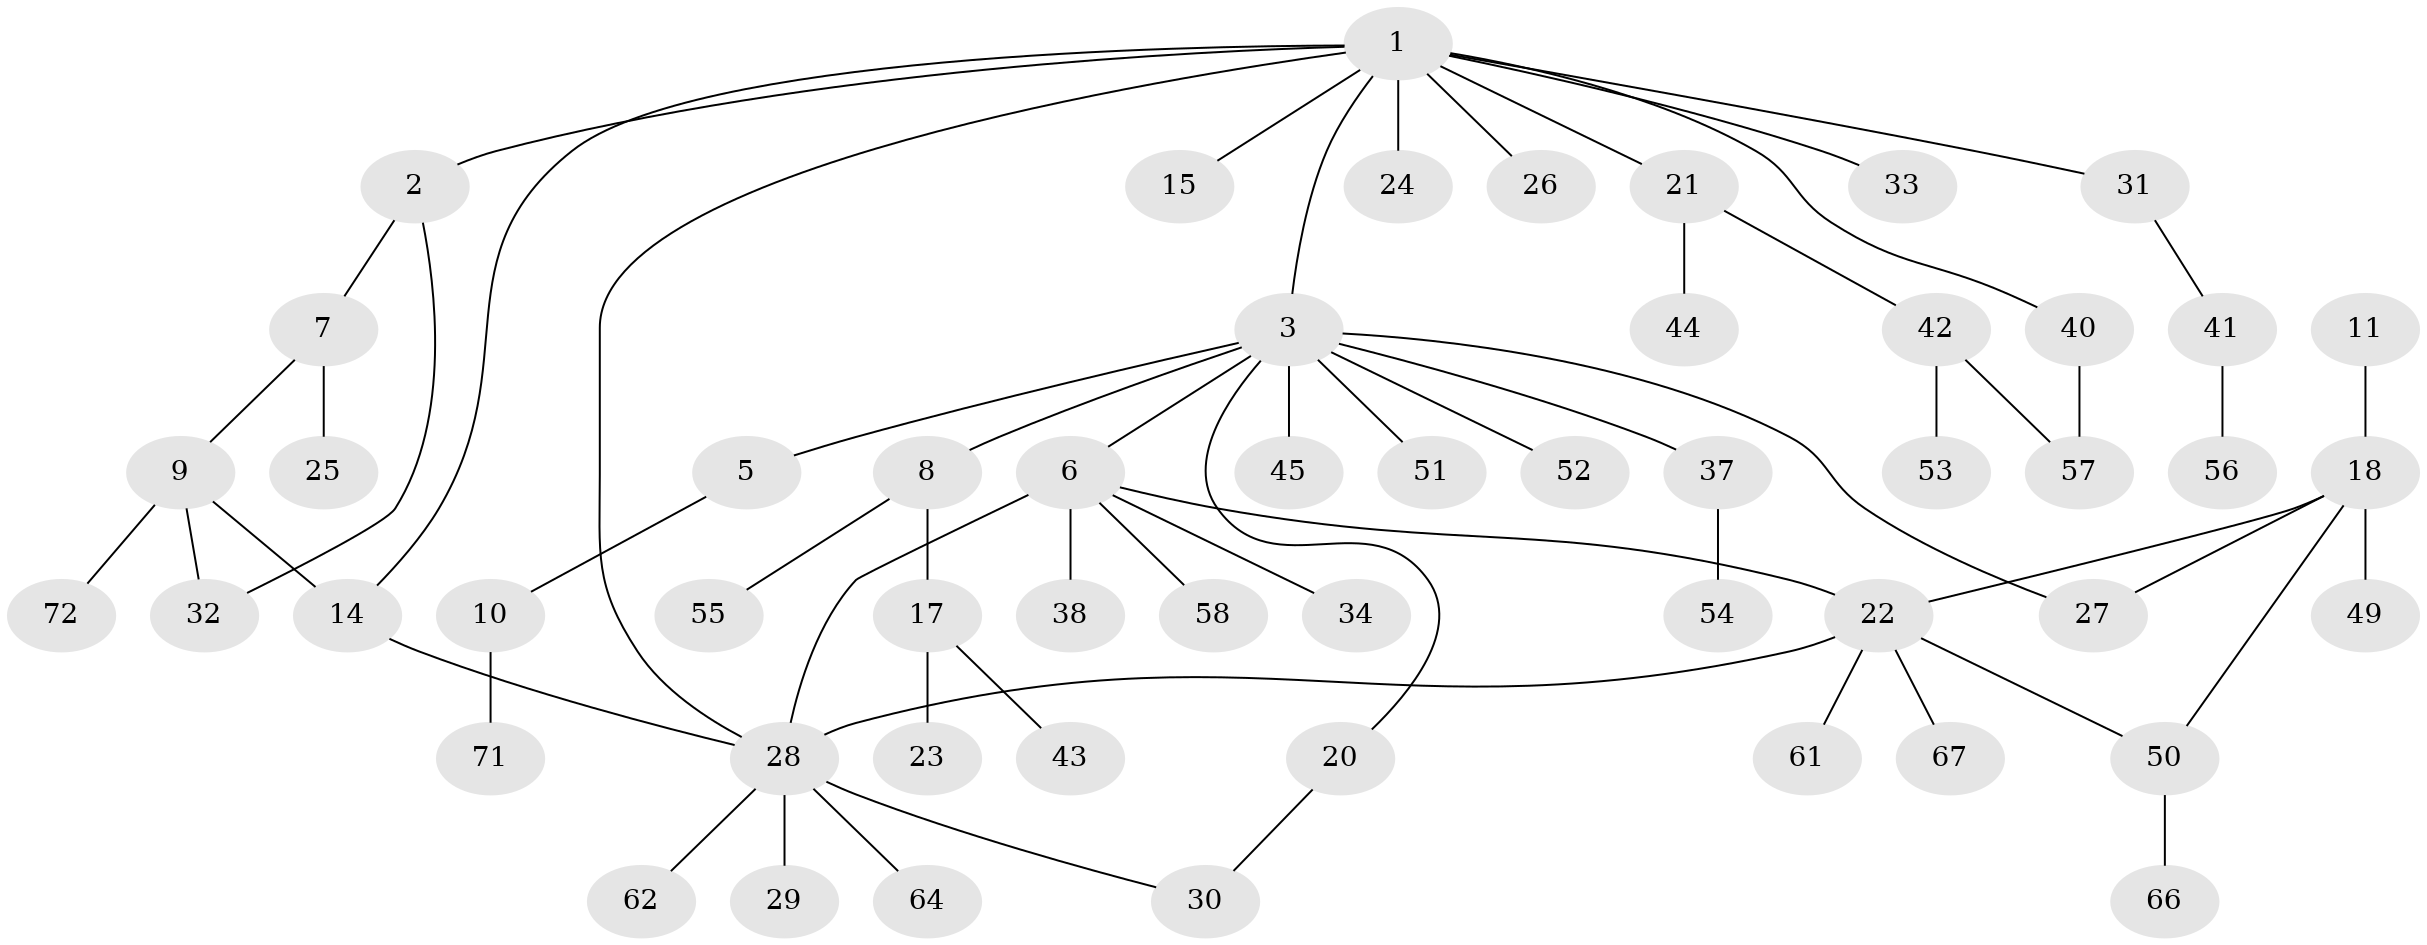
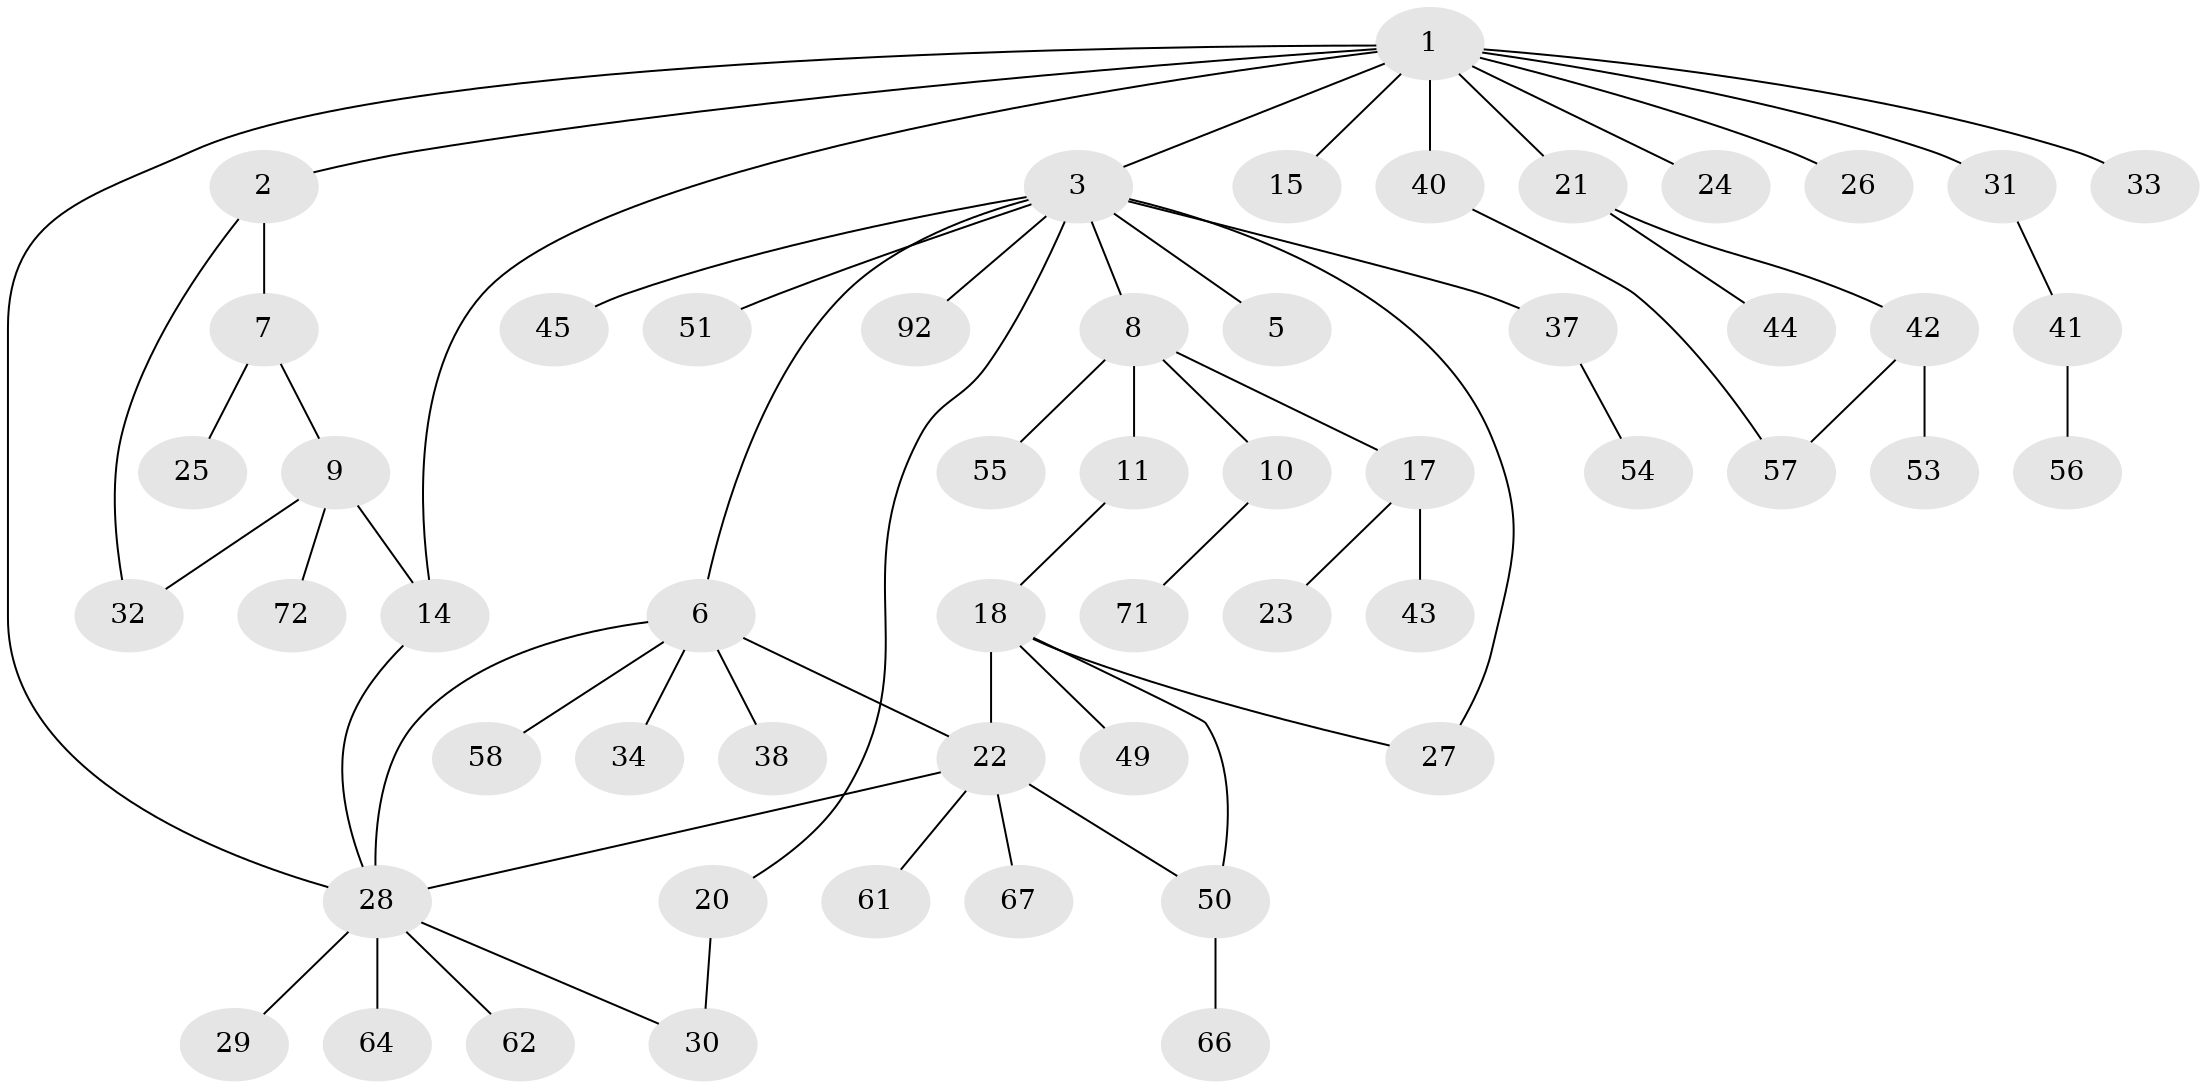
edge "8" -- "11": added
node "52": label "52" -> "92"
edge "5" -- "10": now "8" -- "10"
